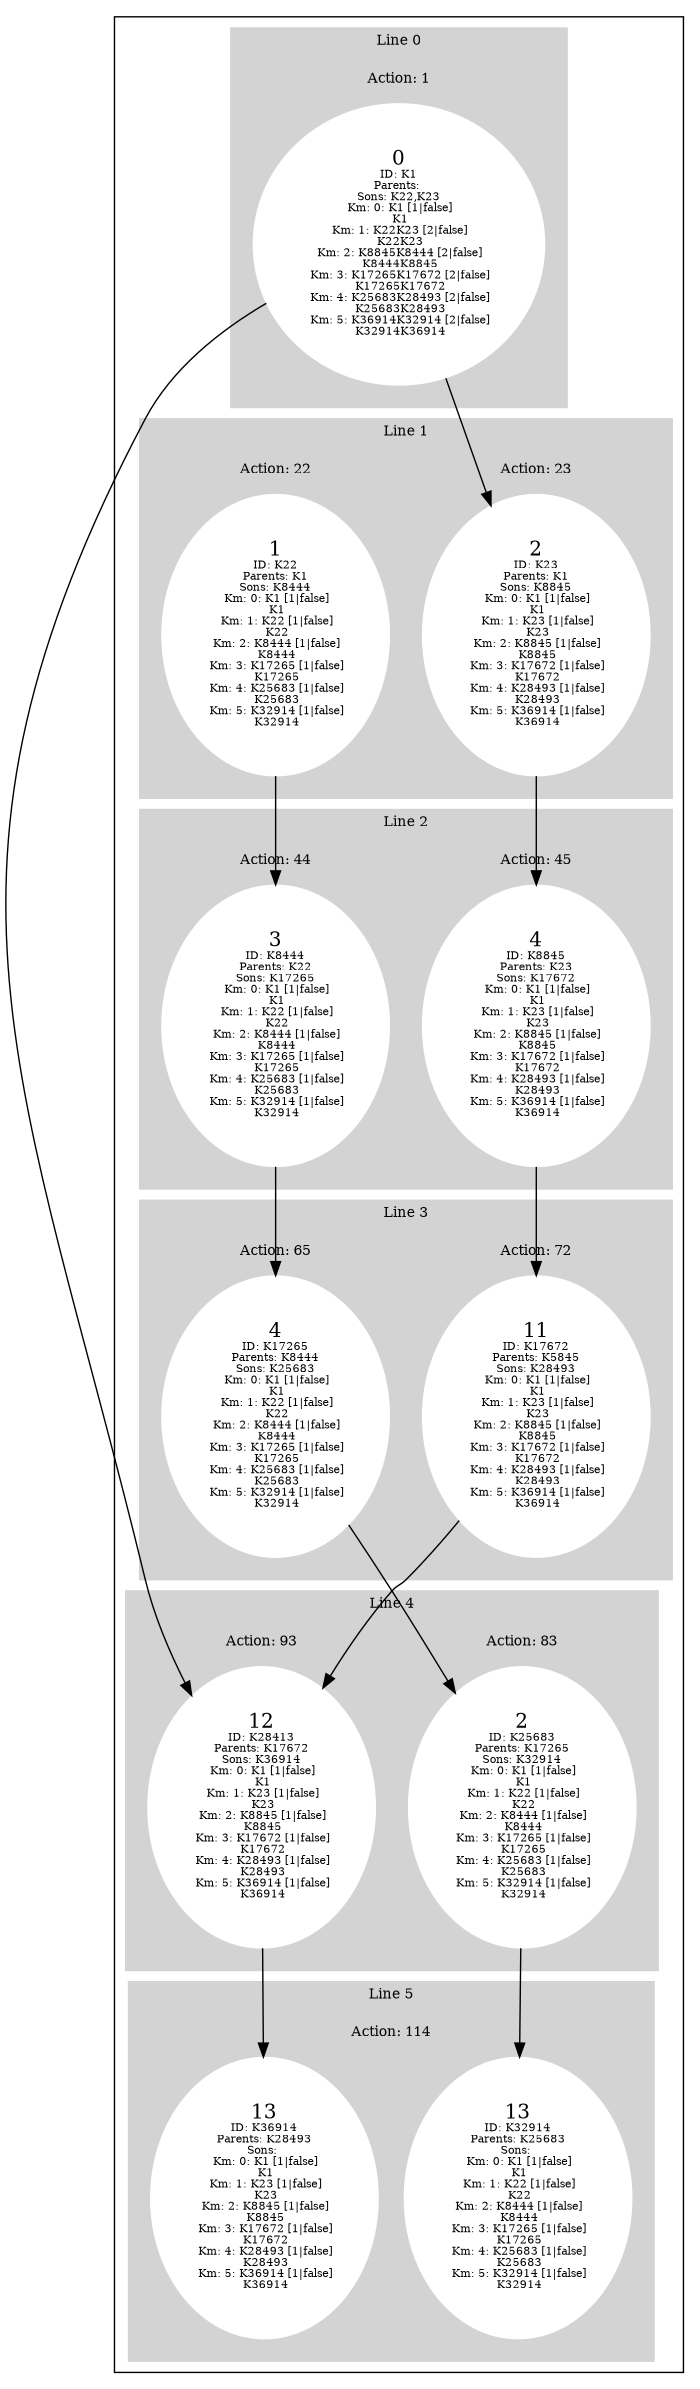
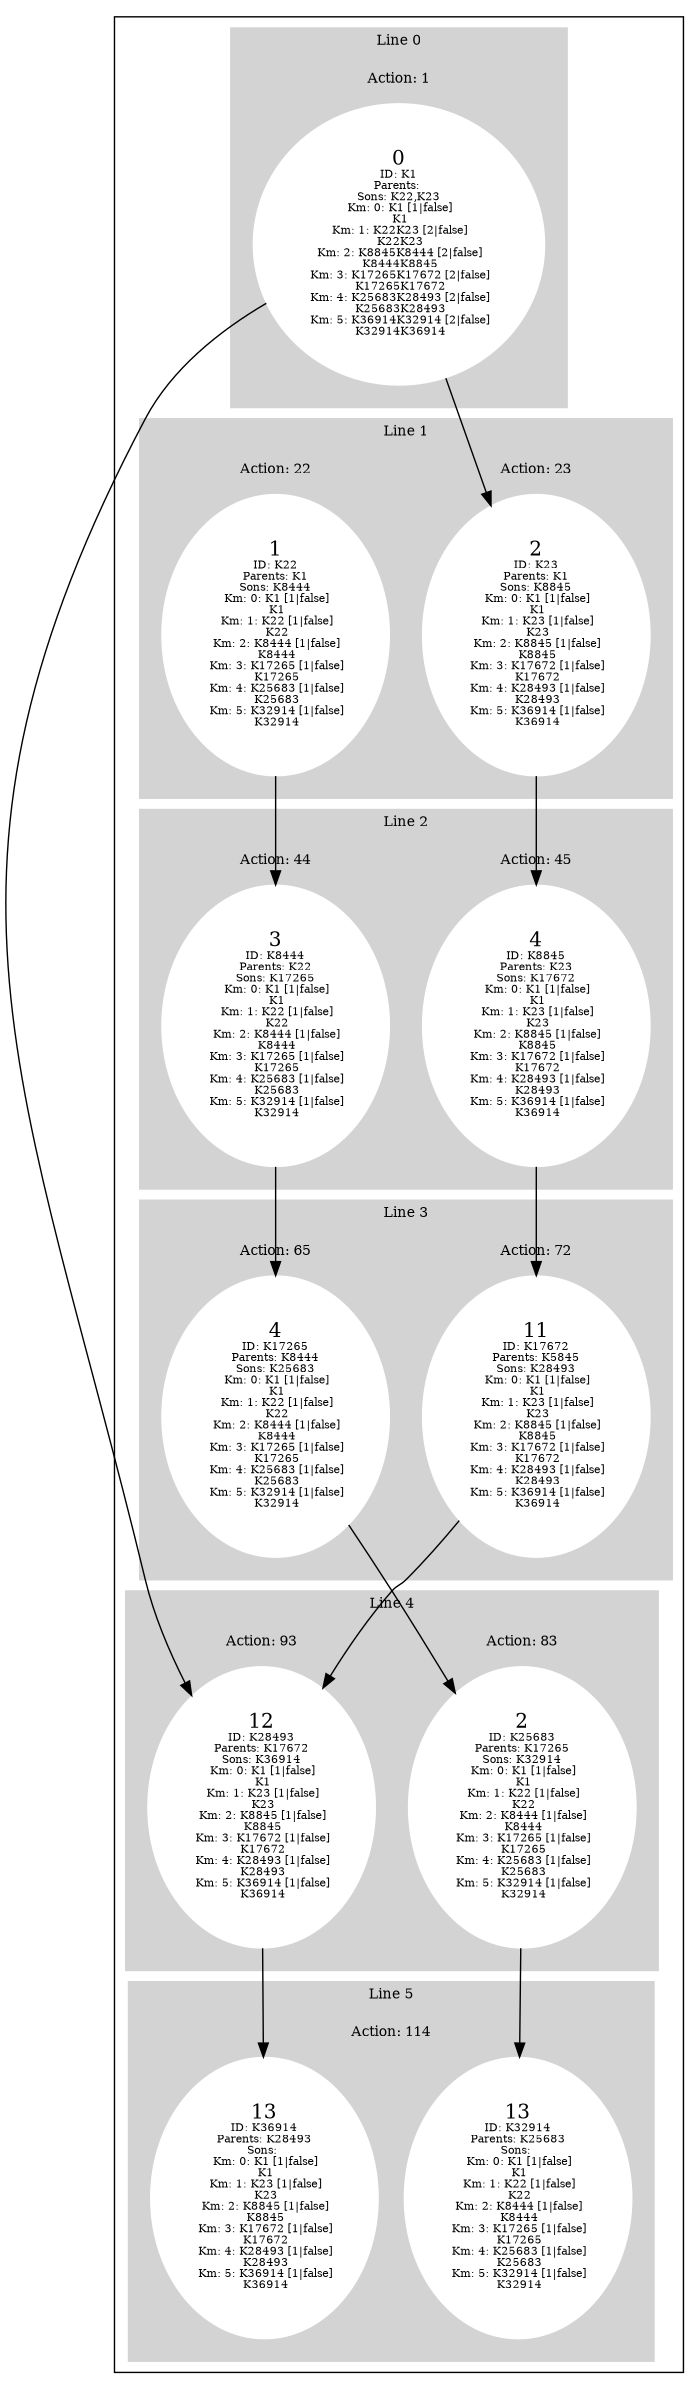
node "12": text "ID: K28413" -> "ID: K28493"
